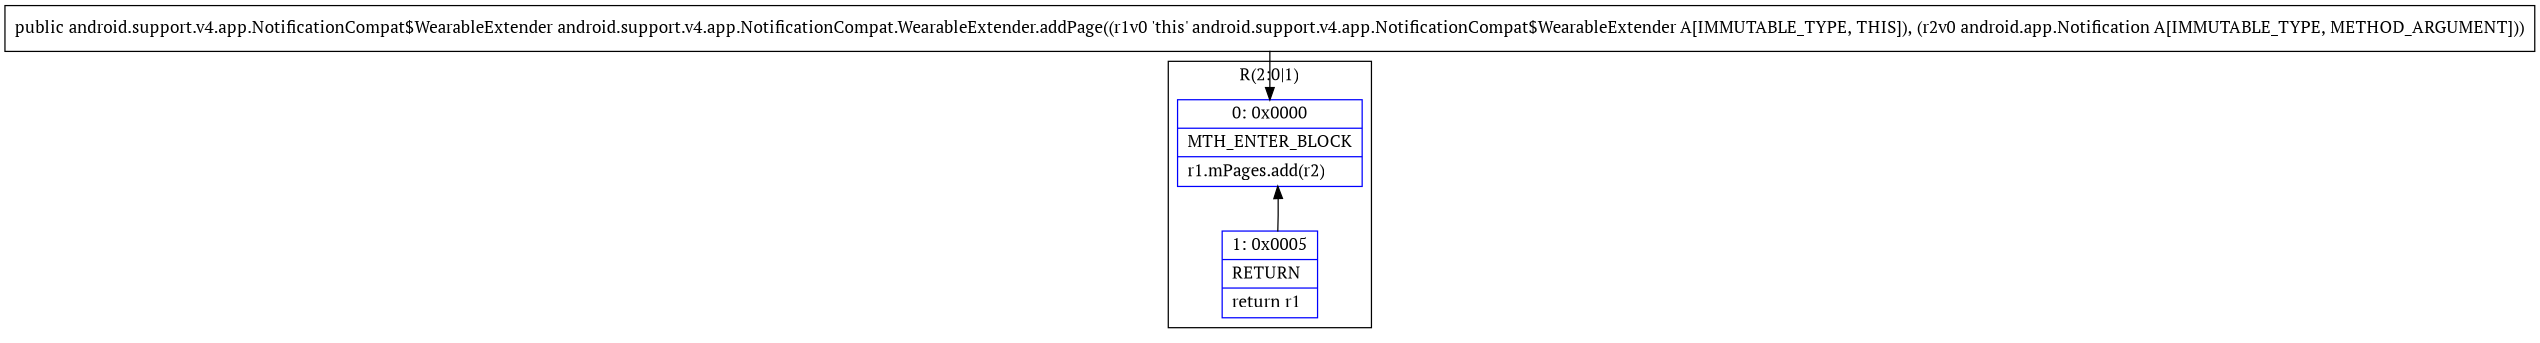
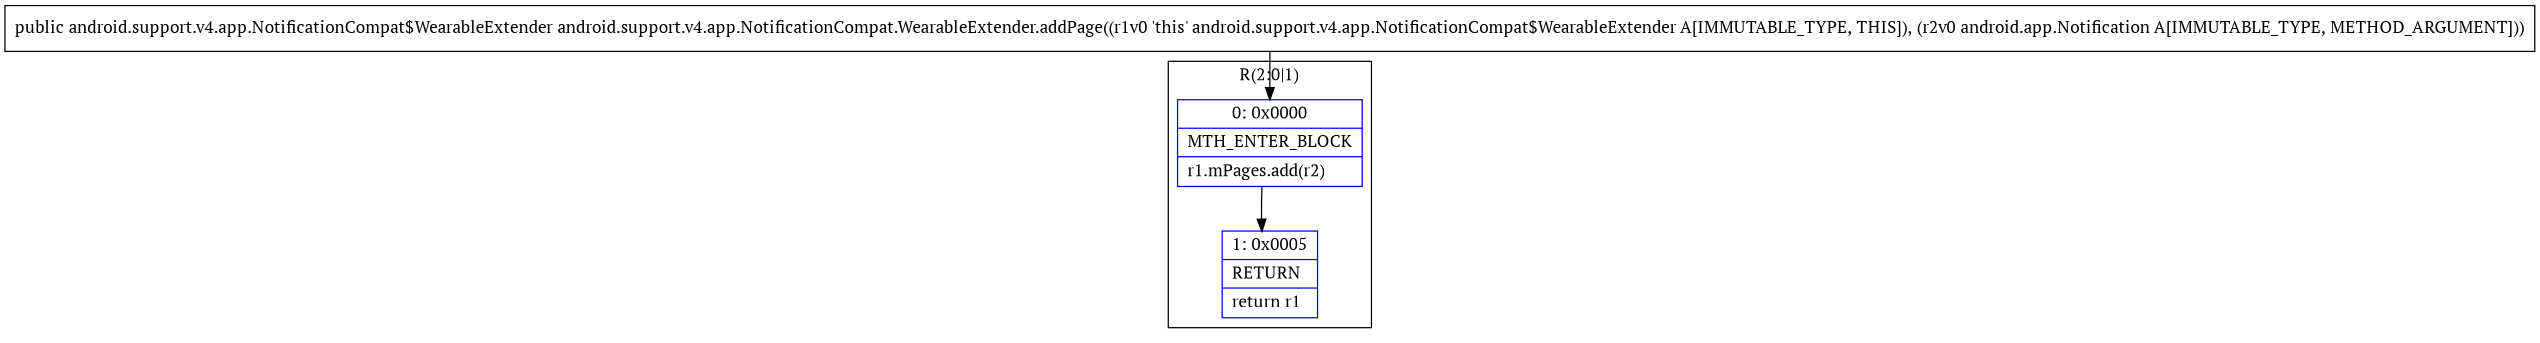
edge "1: 0x0005" -> "0: 0x0000": reversed
